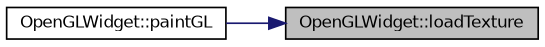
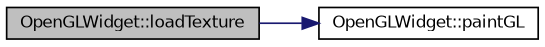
edge "OpenGLWidget::paintGL" -> "OpenGLWidget::loadTexture": reversed
